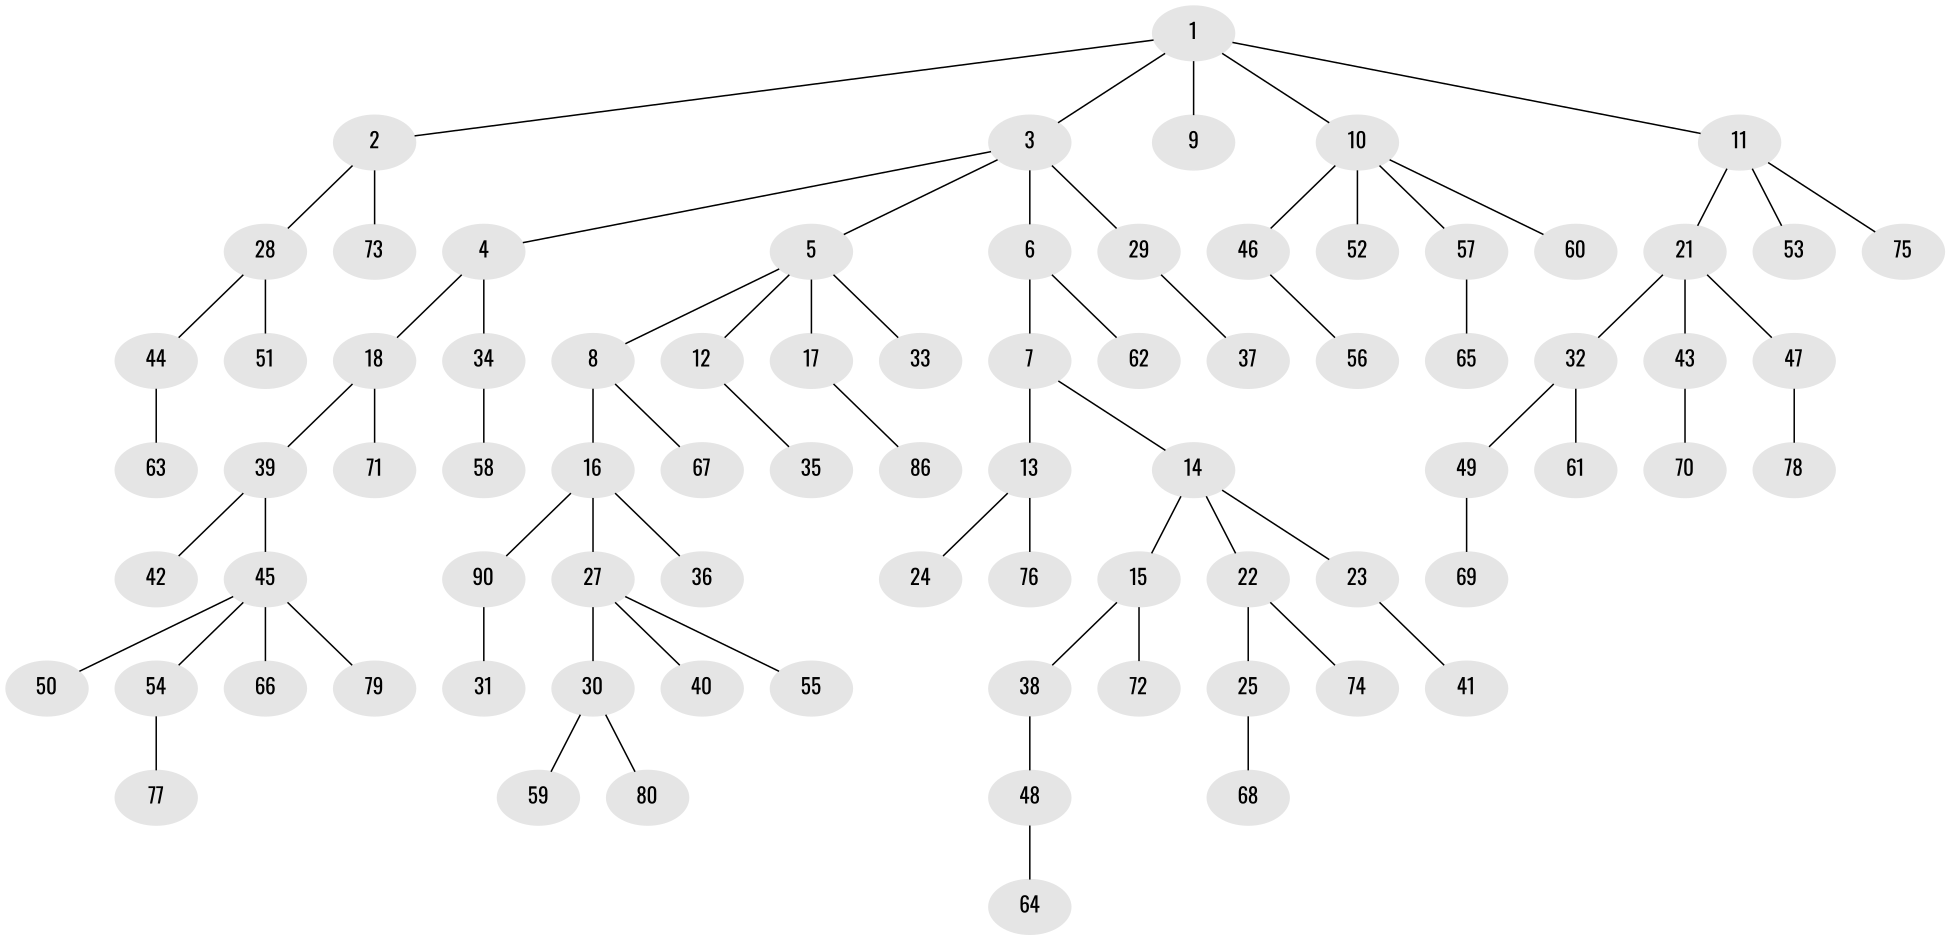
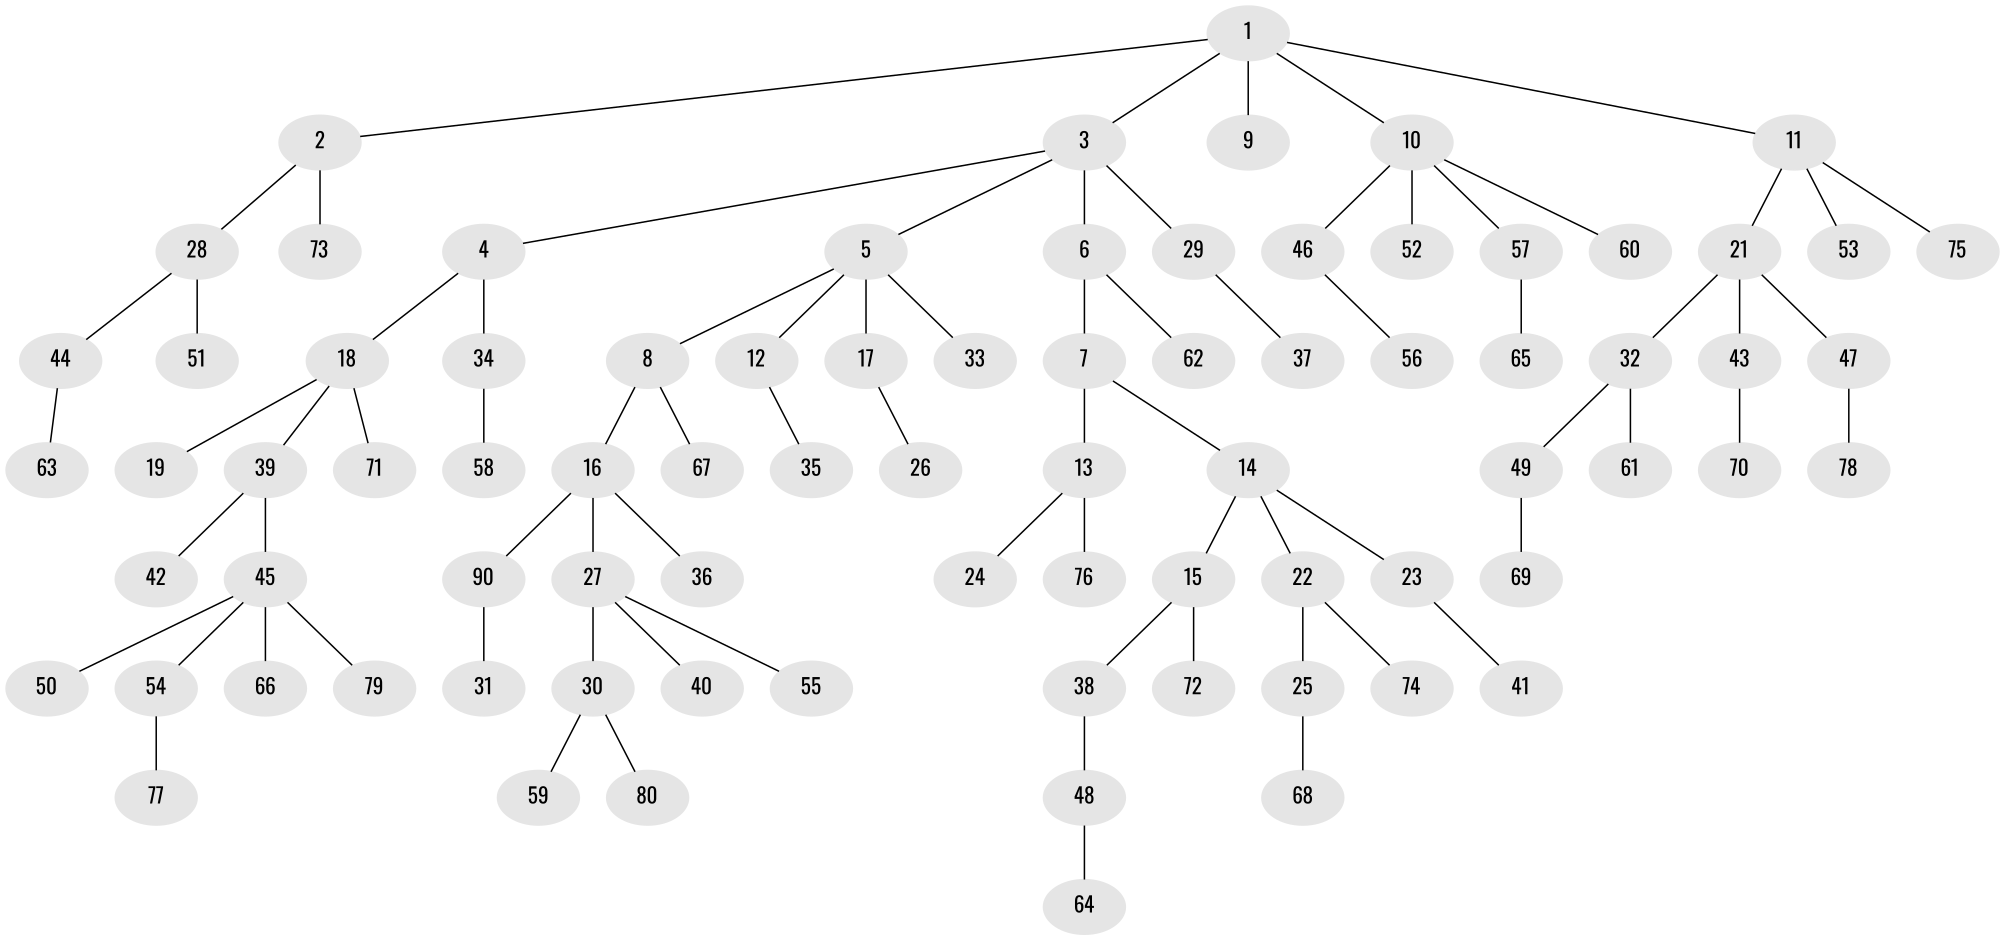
node "19": added
node "86": label "86" -> "26"
